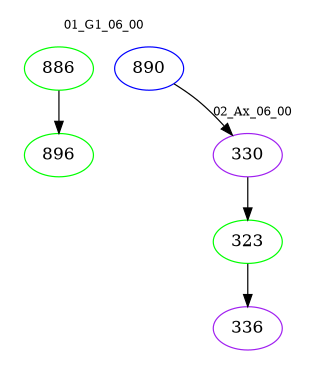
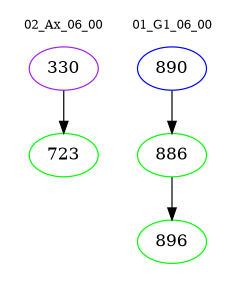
edge "890" -> "330": now "890" -> "886"
node "323": label "323" -> "723"
node "336": removed
